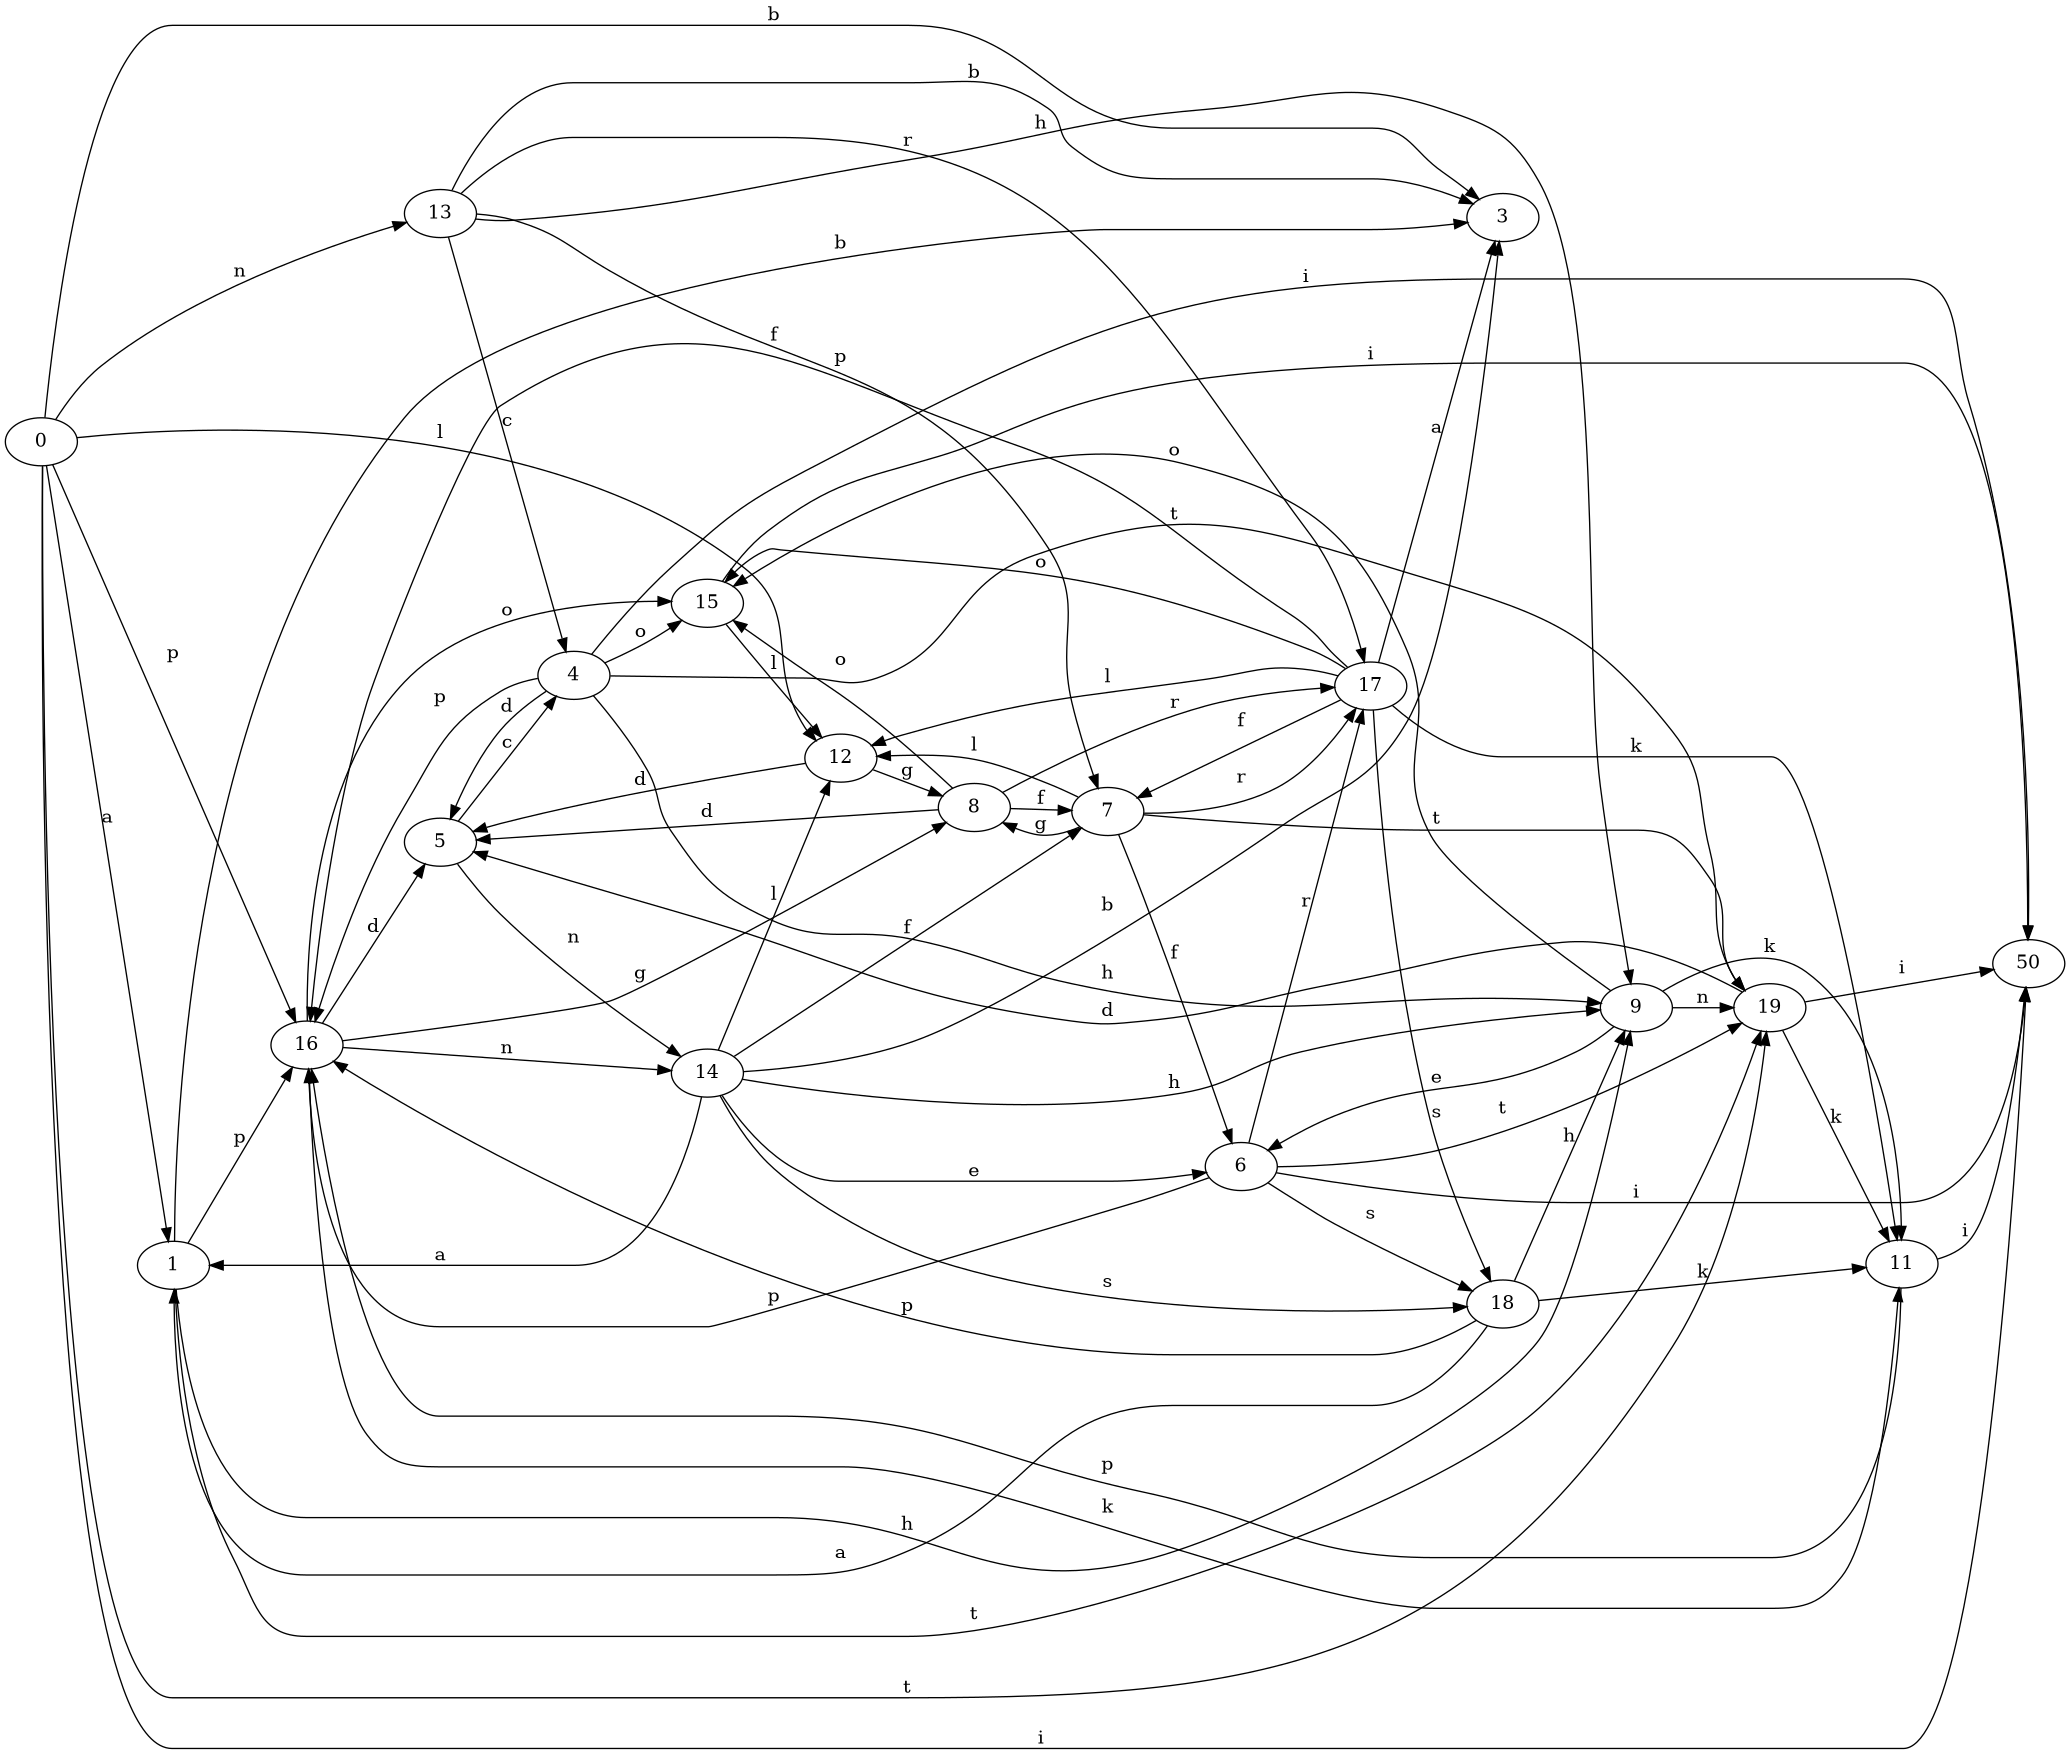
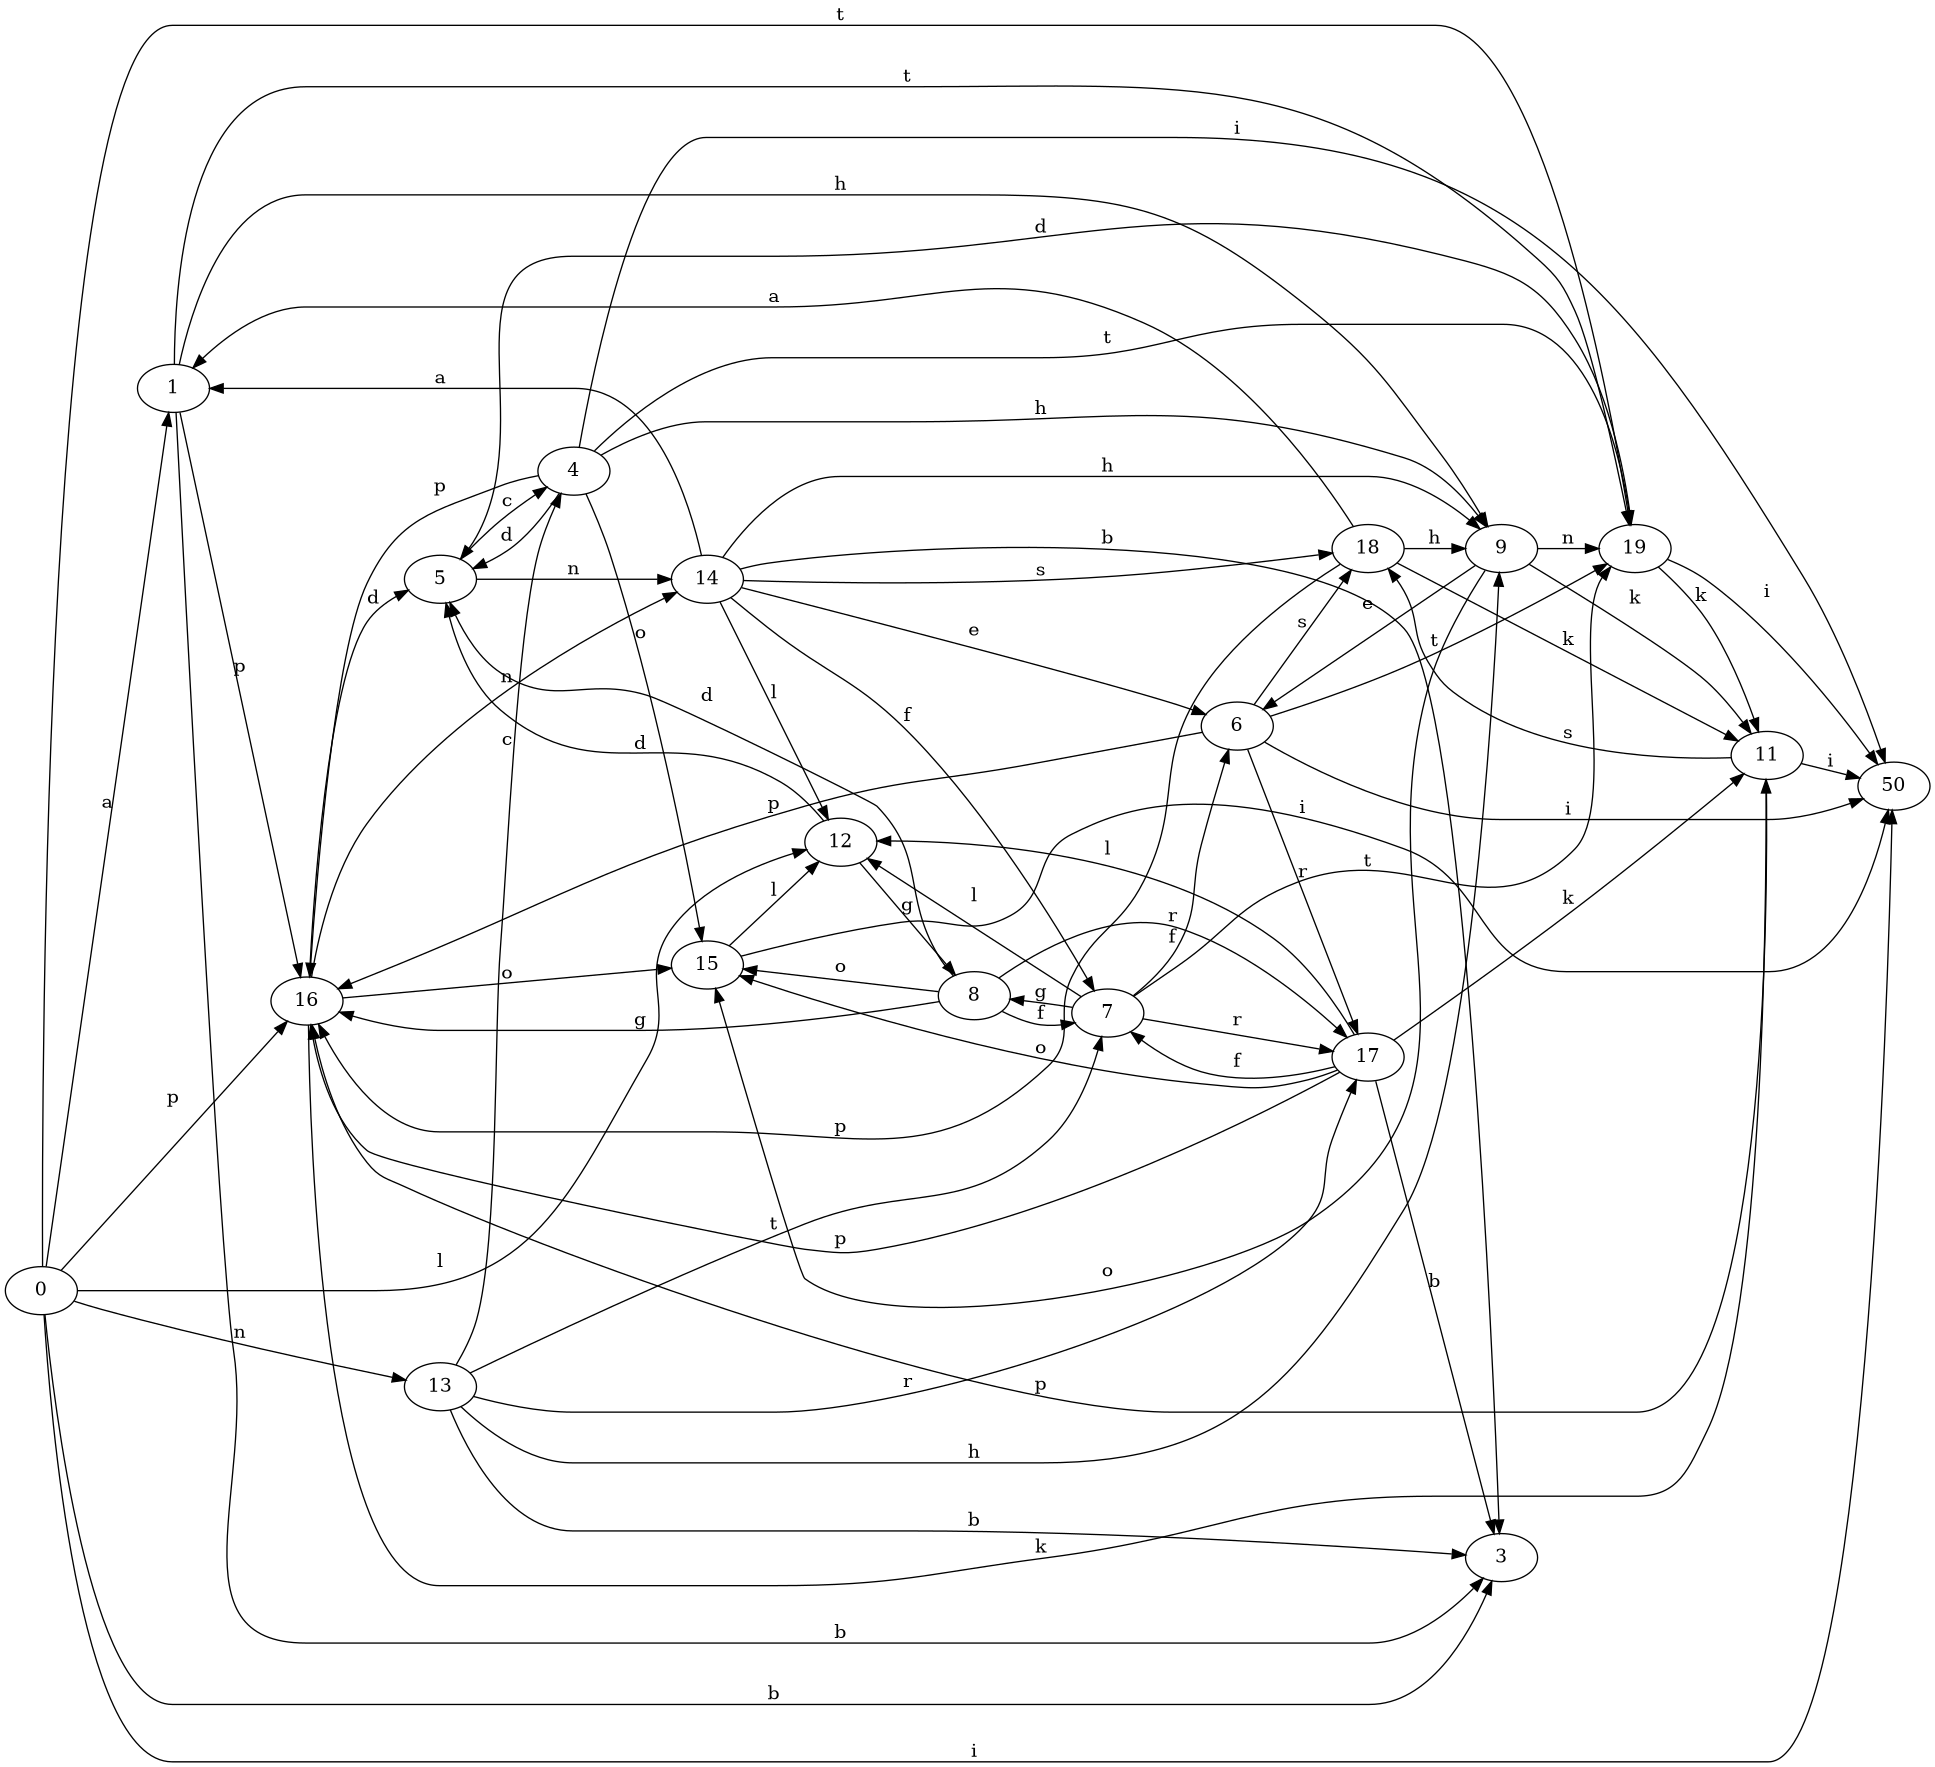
edge "13" -> "7": label "f" -> "t"
edge "17" -> "3": label "a" -> "b"
edge "16" -> "8": reversed
edge "17" -> "18": now "11" -> "18"
